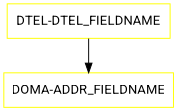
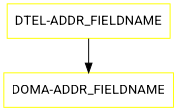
node "DTEL-DTEL_FIELDNAME": label "DTEL-DTEL_FIELDNAME" -> "DTEL-ADDR_FIELDNAME"
